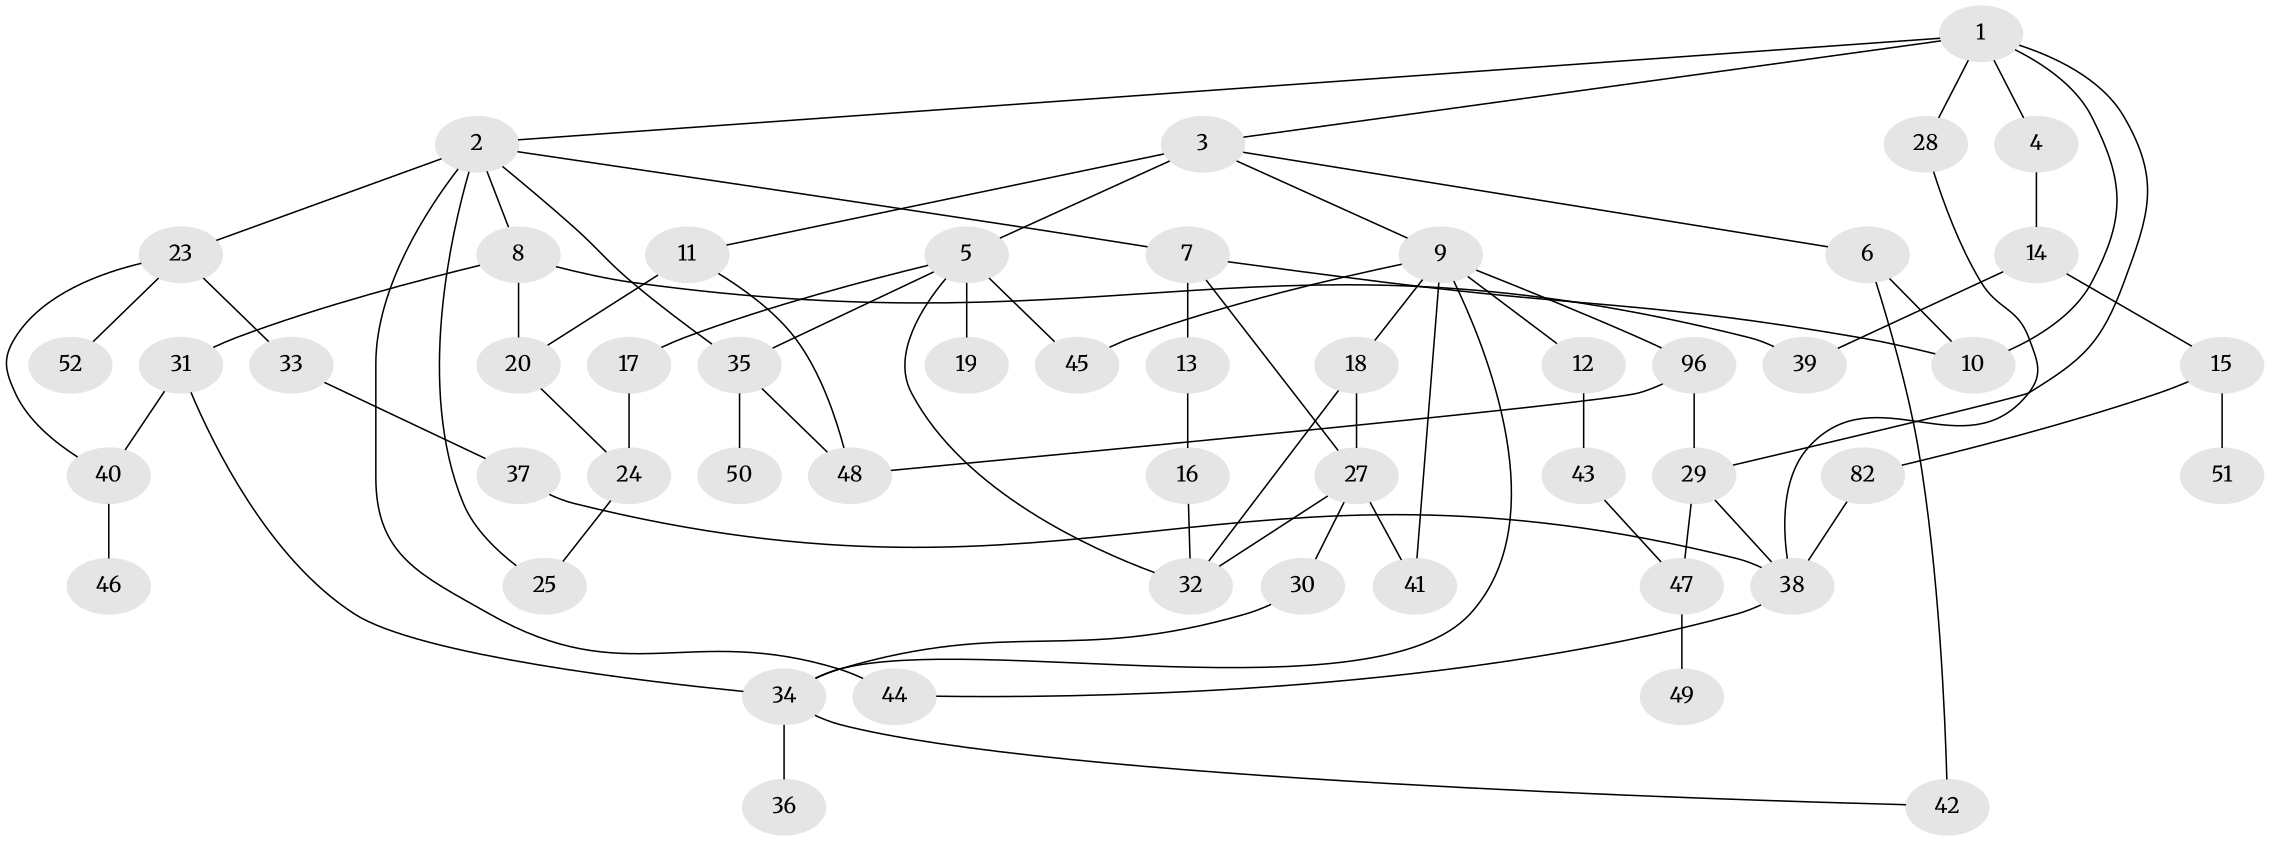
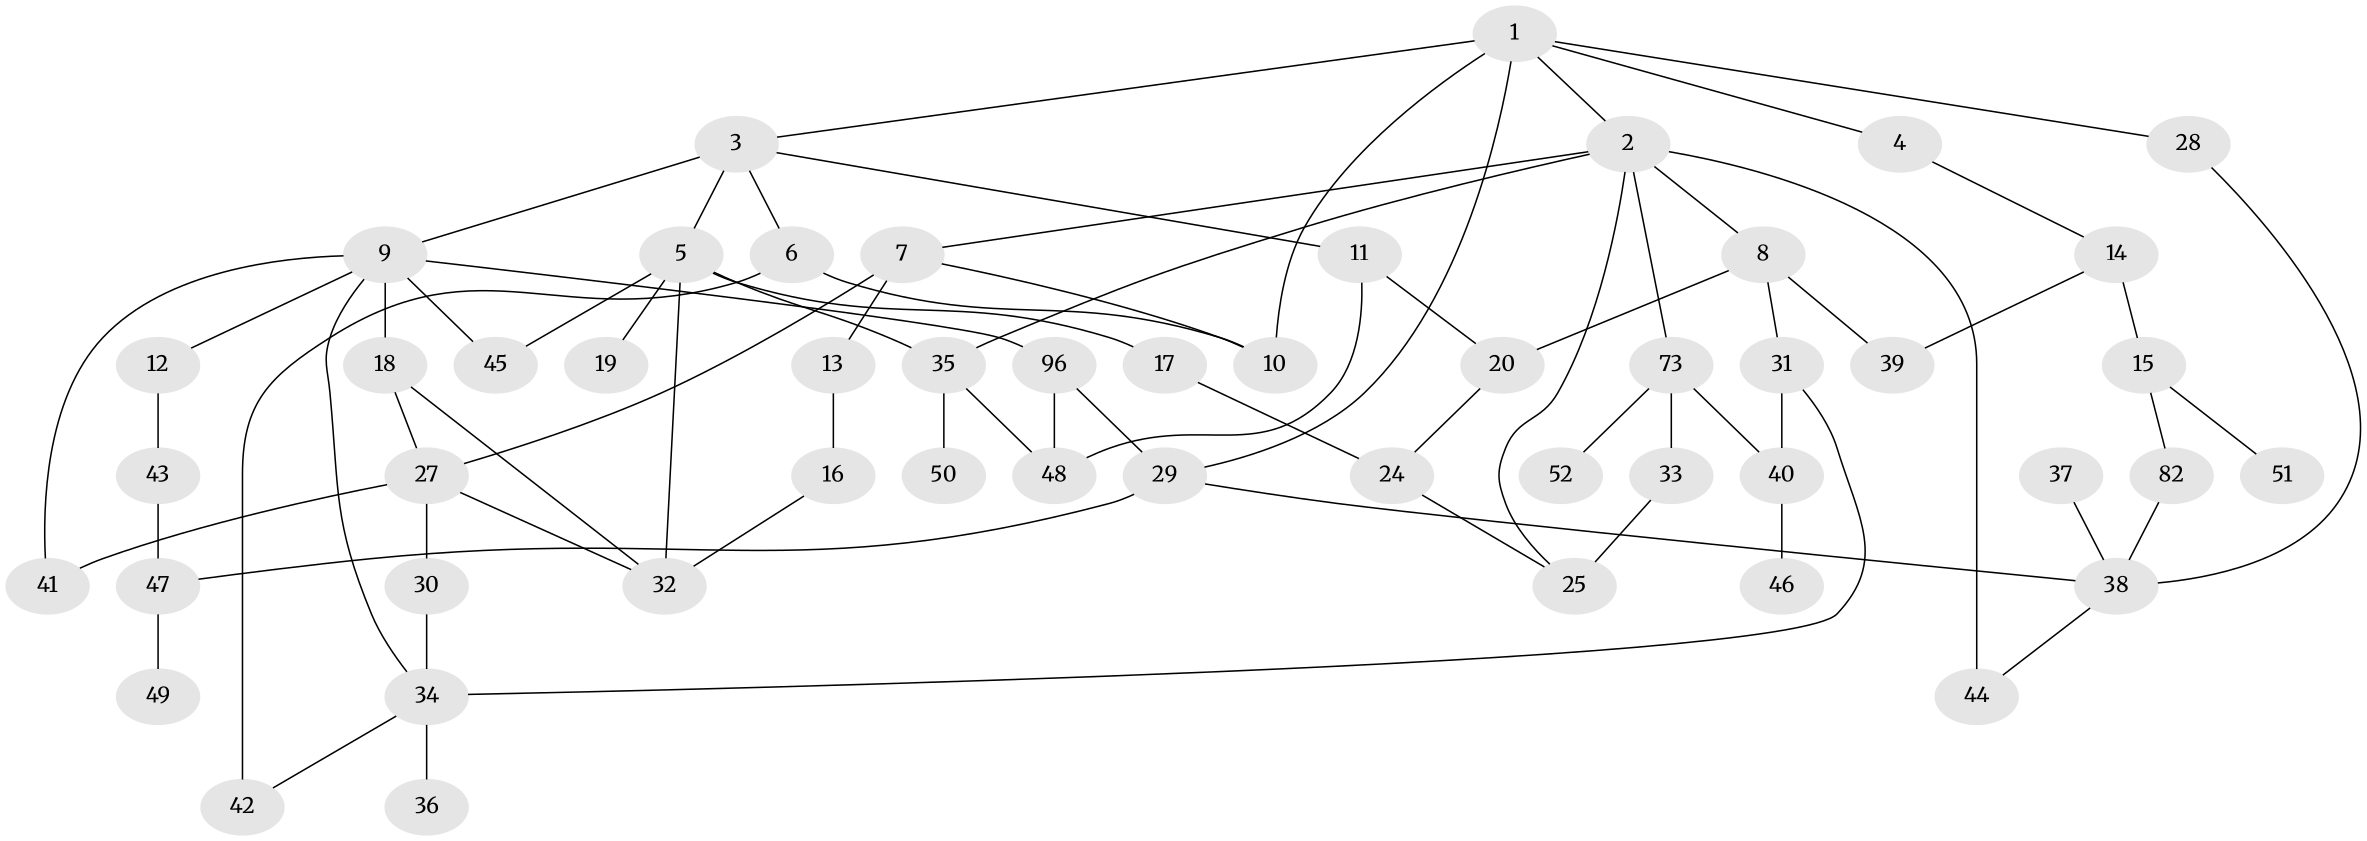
node "23": label "23" -> "73"
edge "33" -- "37": now "33" -- "25"
